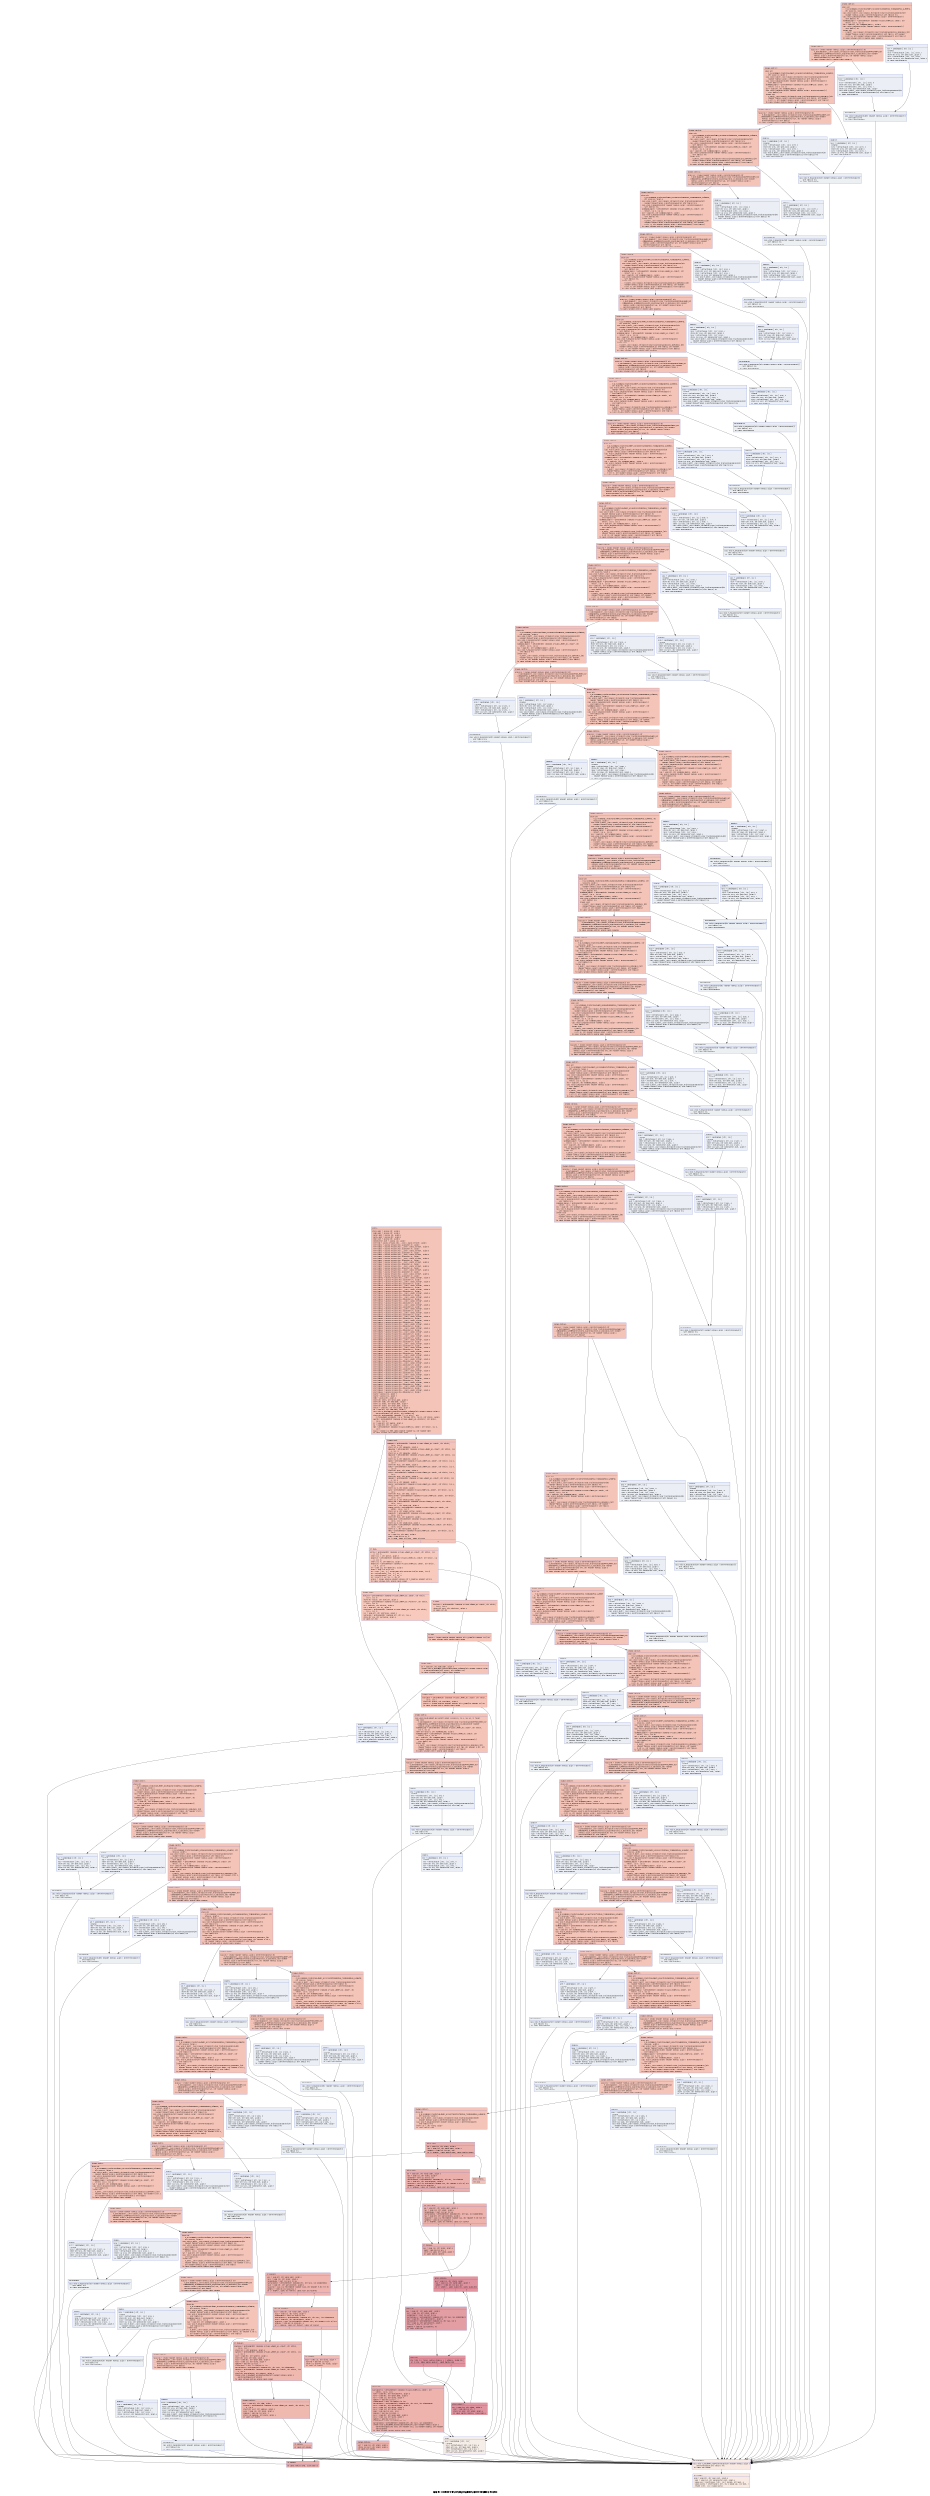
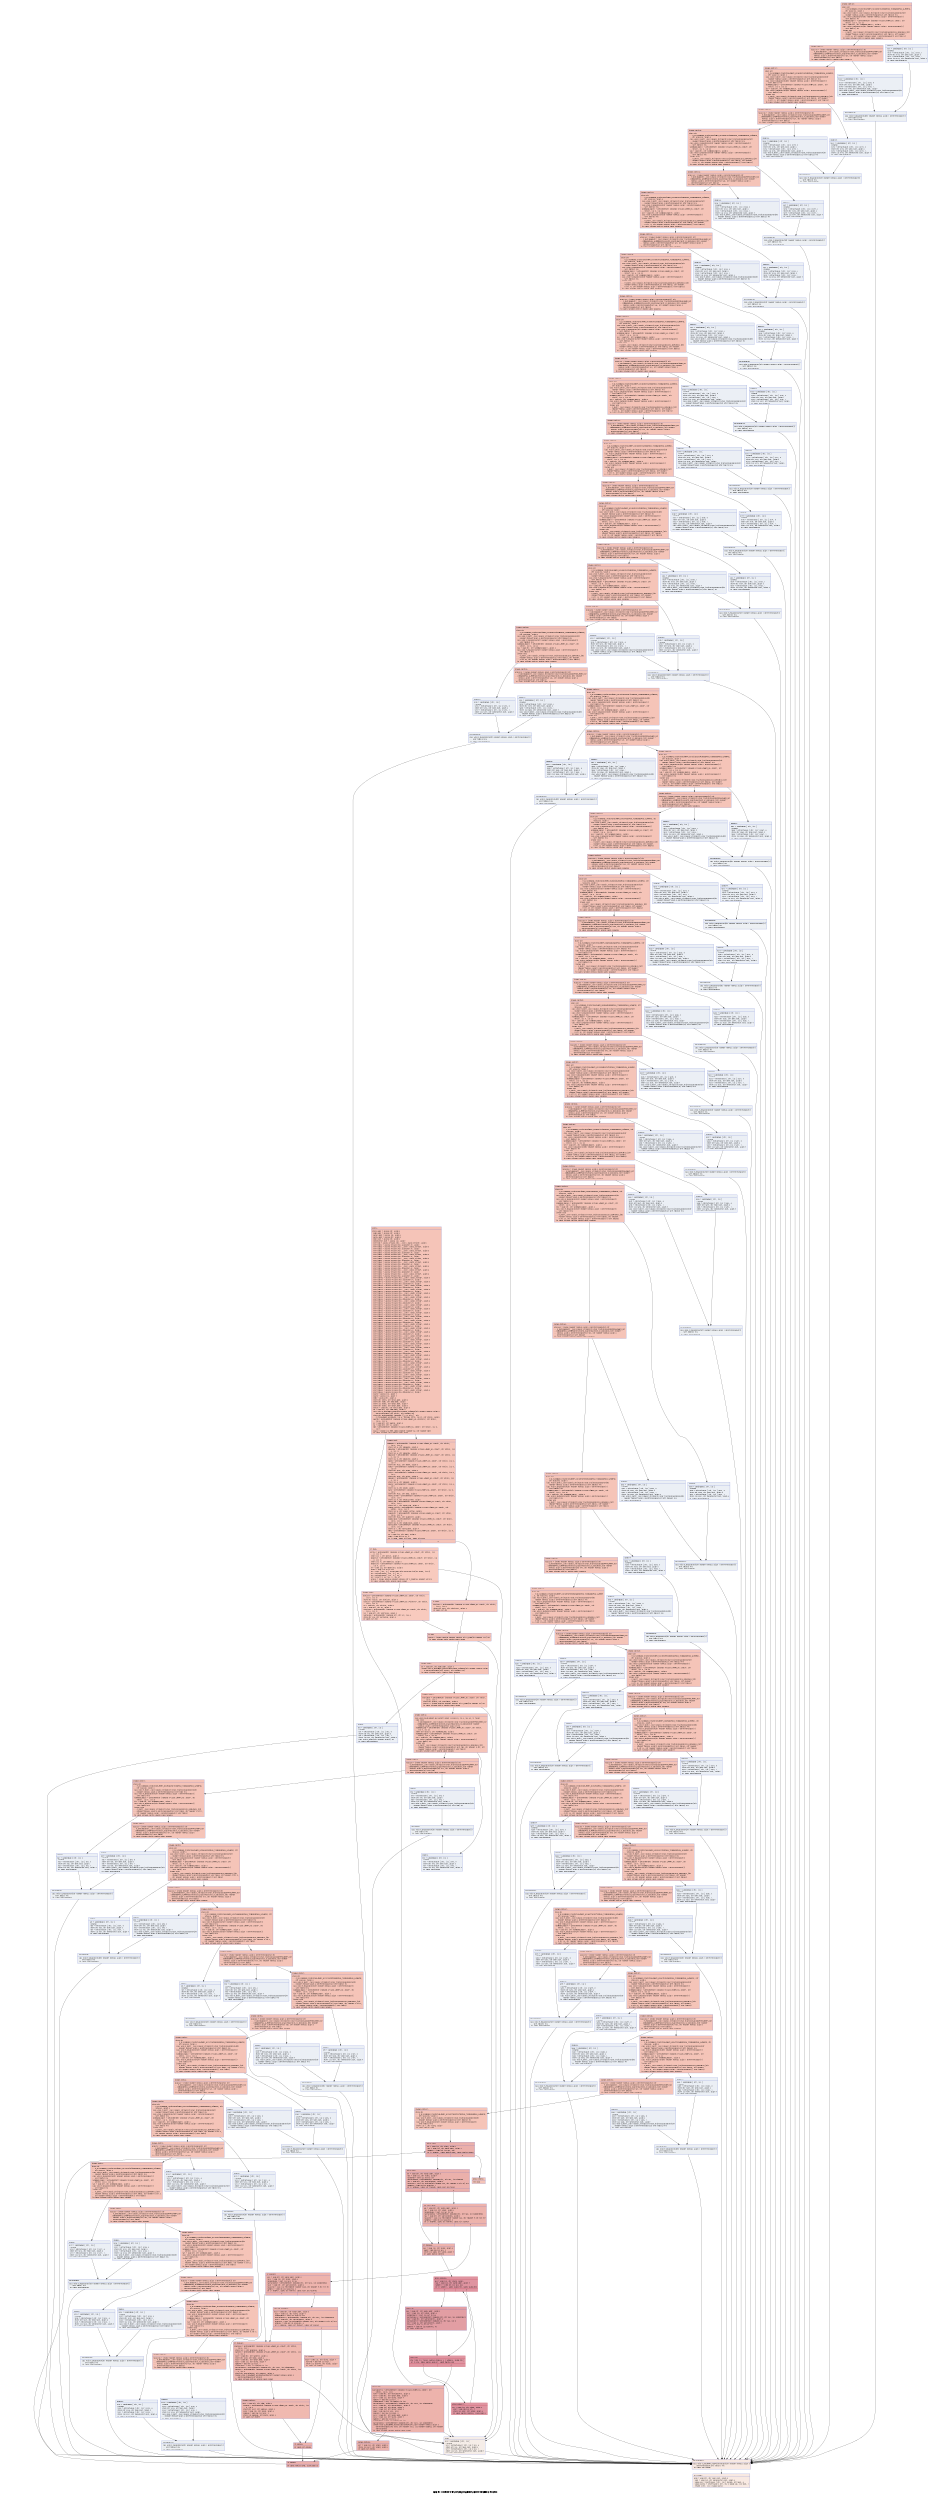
edge "ehcleanup220:" -> "ehcleanup452:": now "ehcleanup220:" -> "lpad:"
edge "ehcleanup:" -> "lpad16:": reversed
